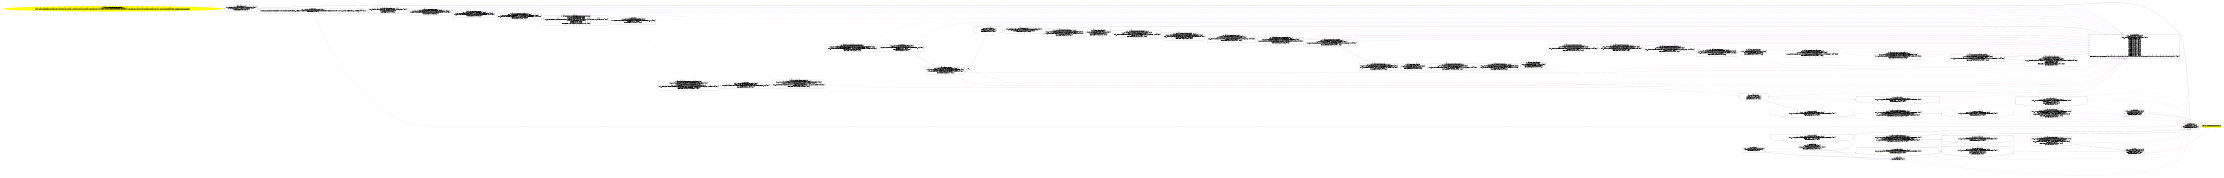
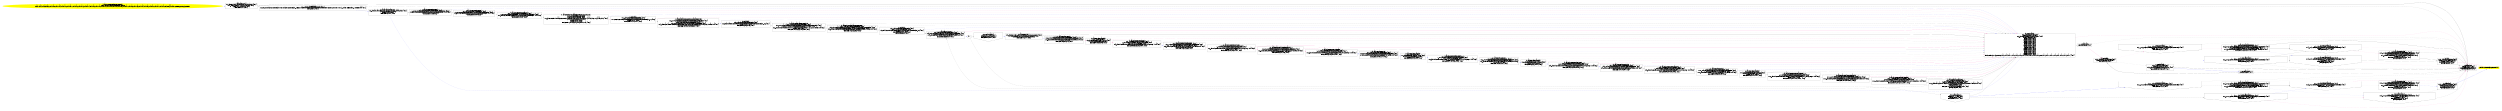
node "58:  Finally branch APPLY_ABSTRACTION; [line 40]": added
